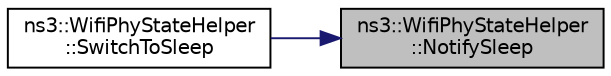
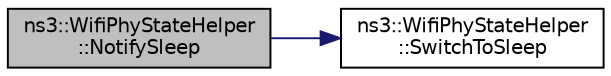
edge "ns3::WifiPhyStateHelper ::SwitchToSleep" -> "ns3::WifiPhyStateHelper ::NotifySleep": reversed
